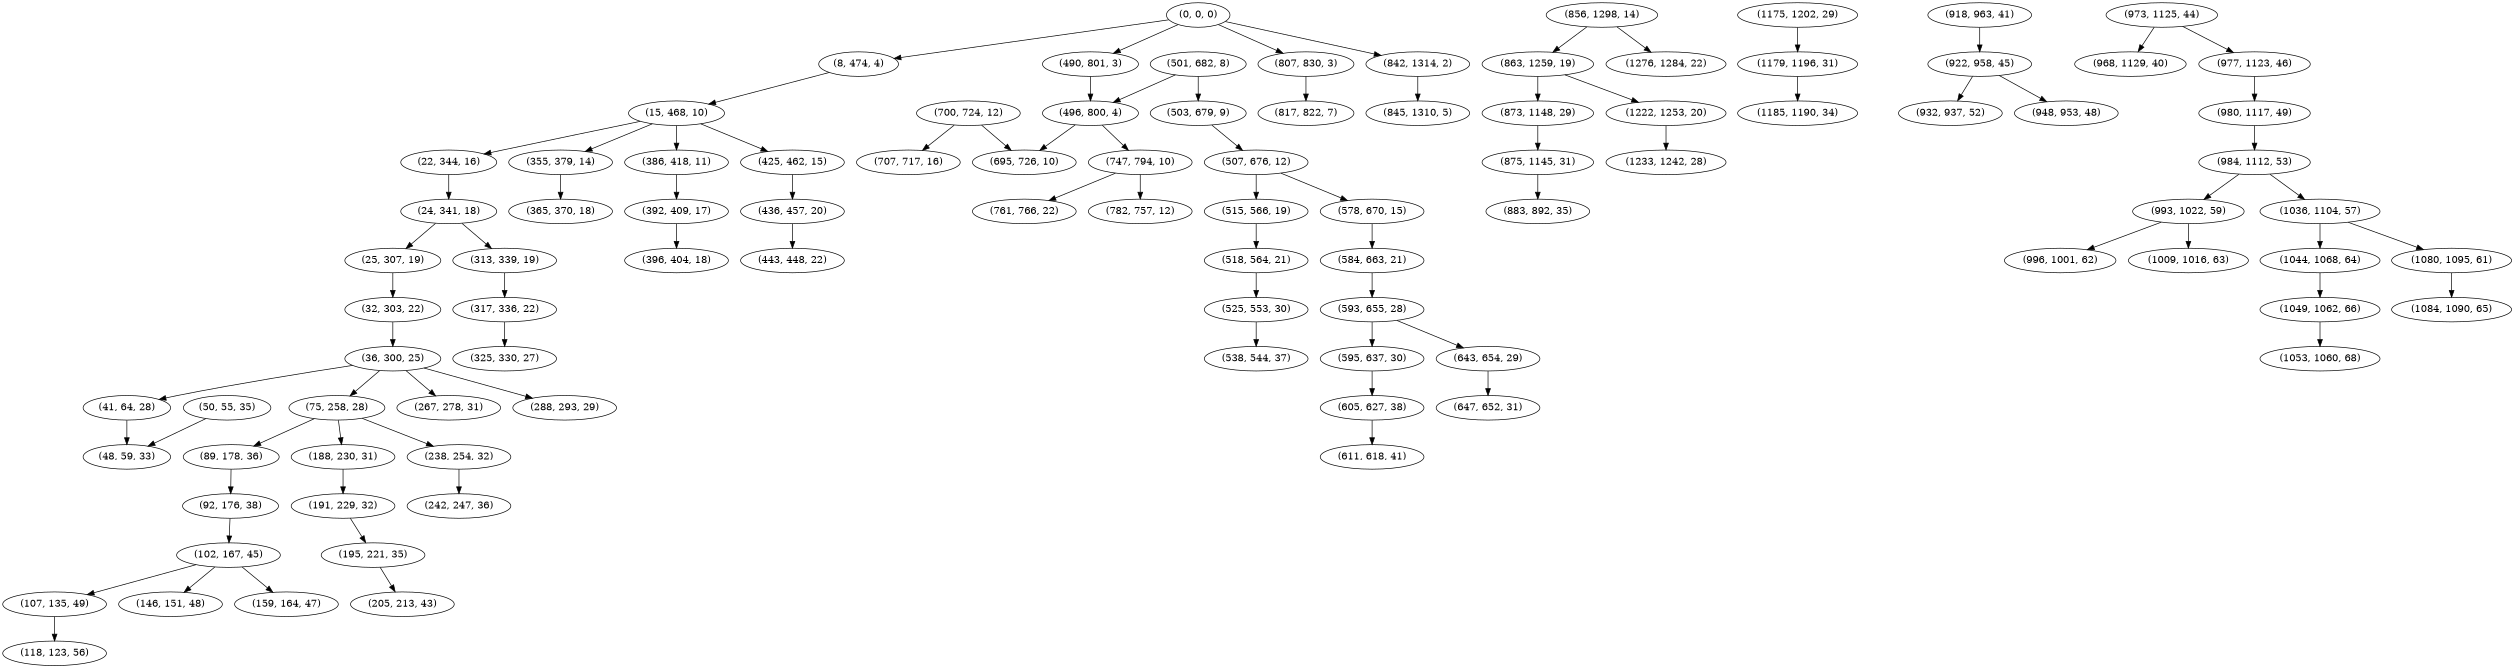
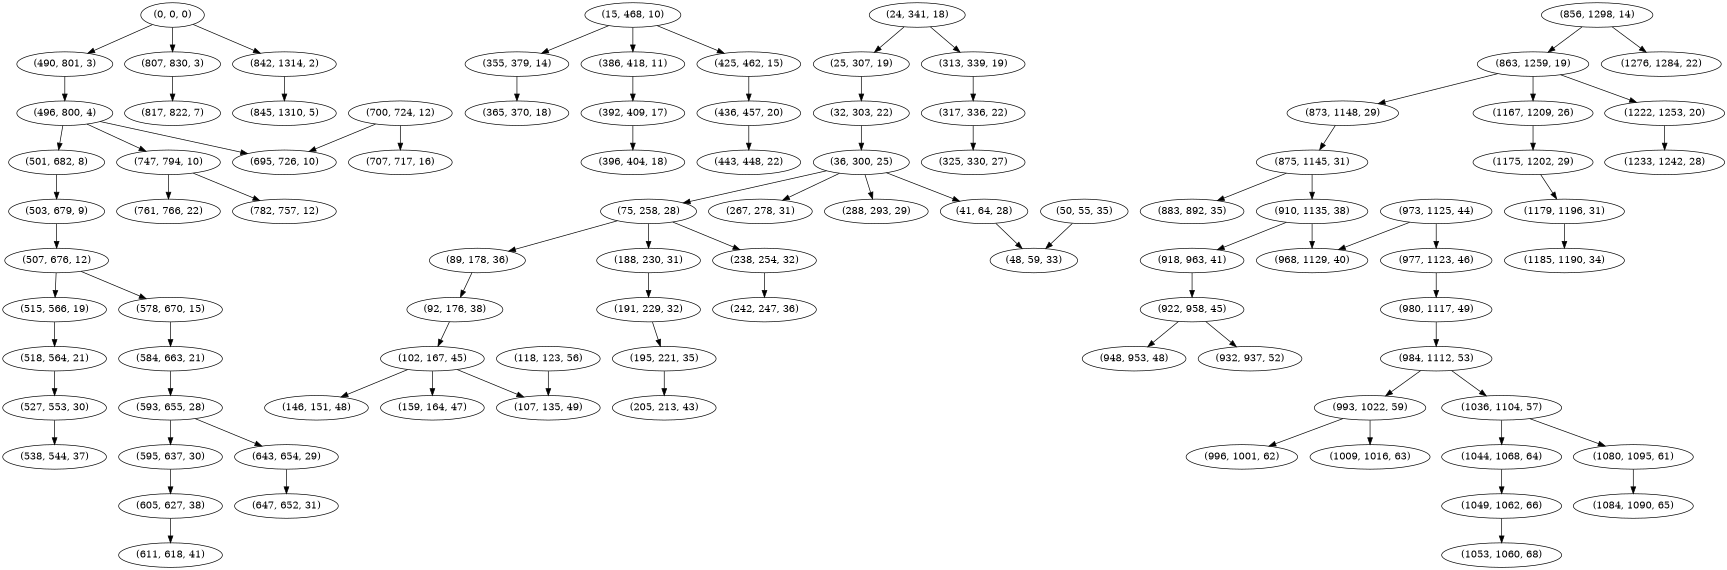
node "(8, 474, 4)": removed
edge "(501, 682, 8)" -> "(496, 800, 4)": reversed
node "(1167, 1209, 26)": added
node "(22, 344, 16)": removed
node "(910, 1135, 38)": added
node "(525, 553, 30)": label "(525, 553, 30)" -> "(527, 553, 30)"
edge "(107, 135, 49)" -> "(118, 123, 56)": reversed
